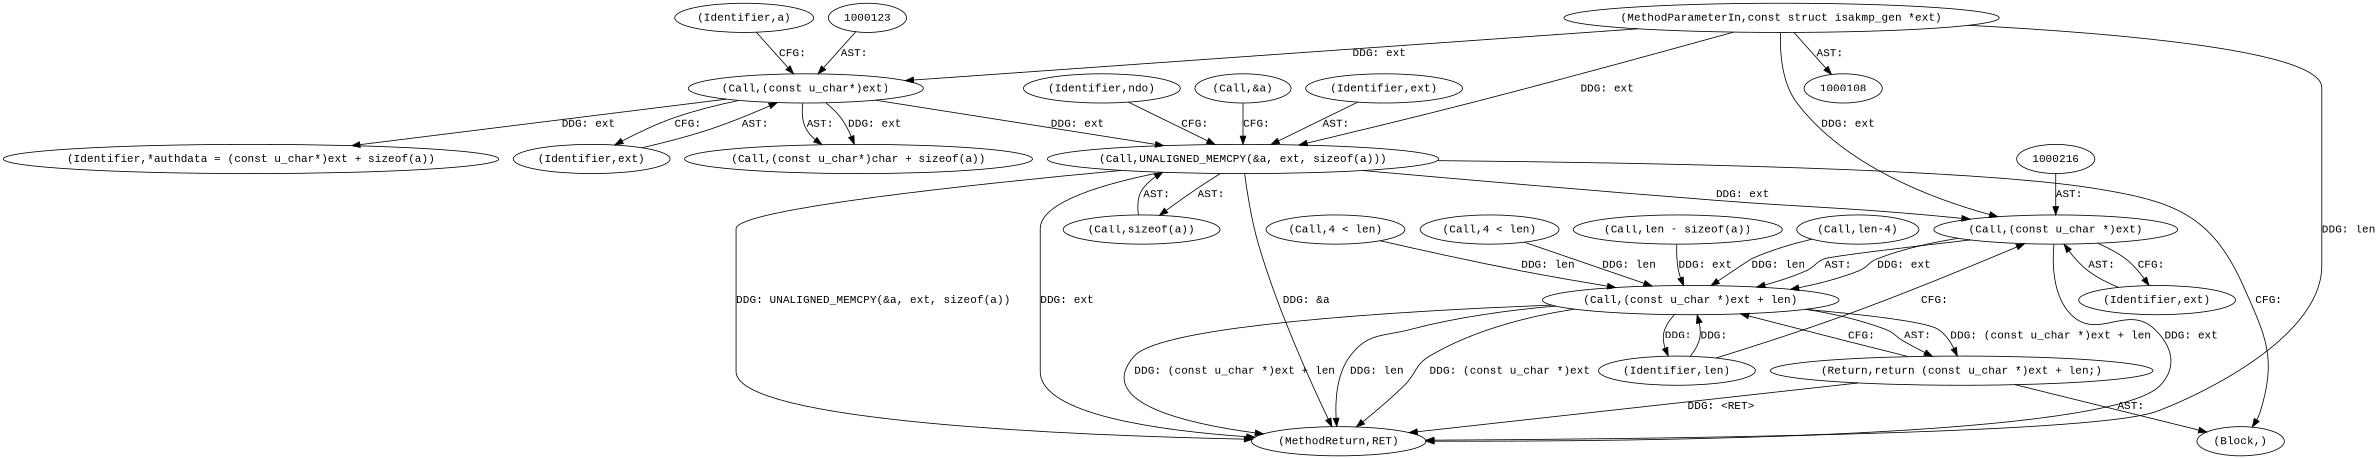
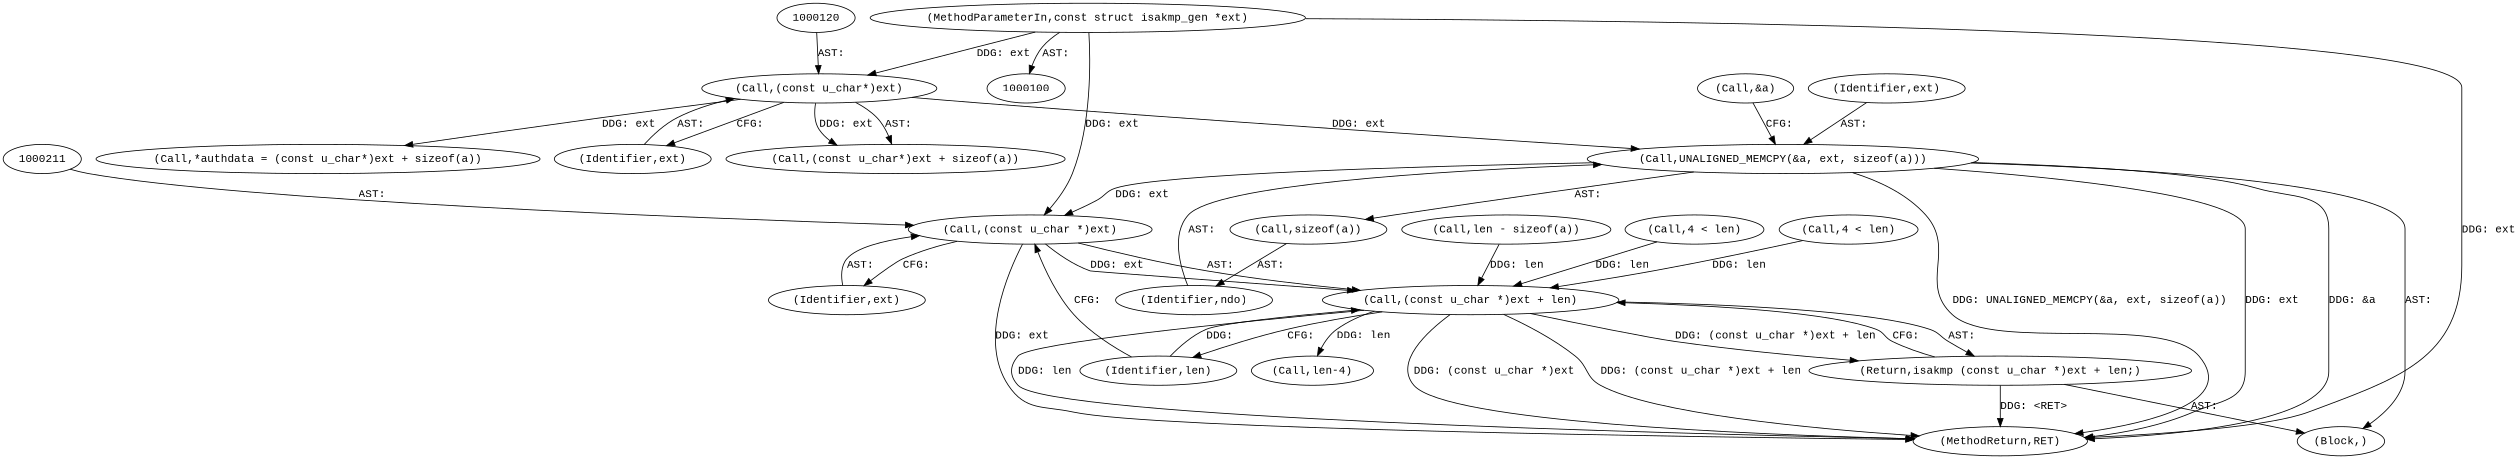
node "(Identifier,a)": removed
node "1000123": label "1000123" -> "1000120"
node "1000108": label "1000108" -> "1000100"
edge "(MethodParameterIn,const struct isakmp_gen *ext)" -> "(Call,UNALIGNED_MEMCPY(&a, ext, sizeof(a)))": removed, label "DDG: ext"
edge "(Identifier,ndo)" -> "(Call,UNALIGNED_MEMCPY(&a, ext, sizeof(a)))": label "CFG: " -> "AST: "
node "(Identifier,*authdata = (const u_char*)ext + sizeof(a))": label "(Identifier,*authdata = (const u_char*)ext + sizeof(a))" -> "(Call,*authdata = (const u_char*)ext + sizeof(a))"
node "(Call,(const u_char*)char + sizeof(a))": label "(Call,(const u_char*)char + sizeof(a))" -> "(Call,(const u_char*)ext + sizeof(a))"
node "1000216": label "1000216" -> "1000211"
edge "(Call,sizeof(a))" -> "(Call,UNALIGNED_MEMCPY(&a, ext, sizeof(a)))": now "(Call,sizeof(a))" -> "(Identifier,ndo)"
edge "(MethodParameterIn,const struct isakmp_gen *ext)" -> "(MethodReturn,RET)": label "DDG: len" -> "DDG: ext"
edge "(Call,len-4)" -> "(Call,(const u_char *)ext + len)": reversed
edge "(Call,len - sizeof(a))" -> "(Call,(const u_char *)ext + len)": label "DDG: ext" -> "DDG: len"
edge "(Call,UNALIGNED_MEMCPY(&a, ext, sizeof(a)))" -> "(Block,)": label "CFG: " -> "AST: "
edge "(Call,(const u_char *)ext + len)" -> "(Identifier,len)": label "DDG: " -> "CFG: "
node "(Return,return (const u_char *)ext + len;)": label "(Return,return (const u_char *)ext + len;)" -> "(Return,isakmp (const u_char *)ext + len;)"
